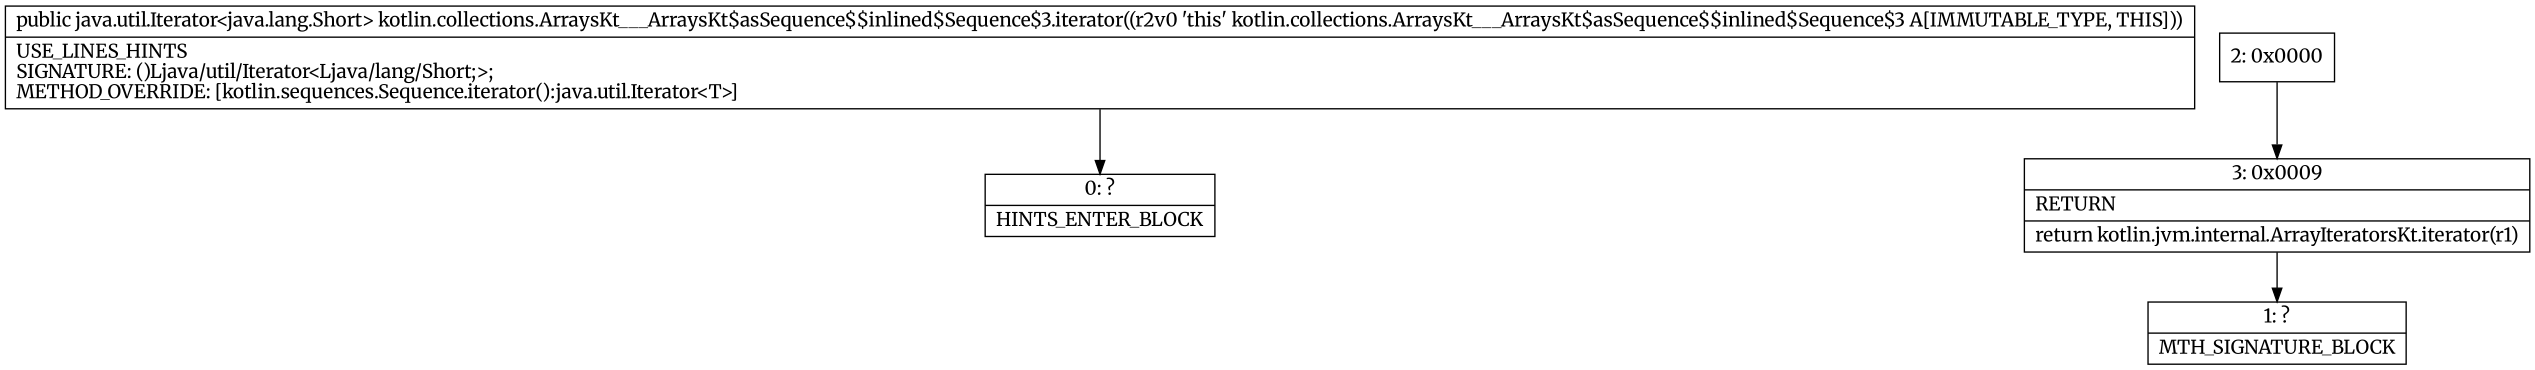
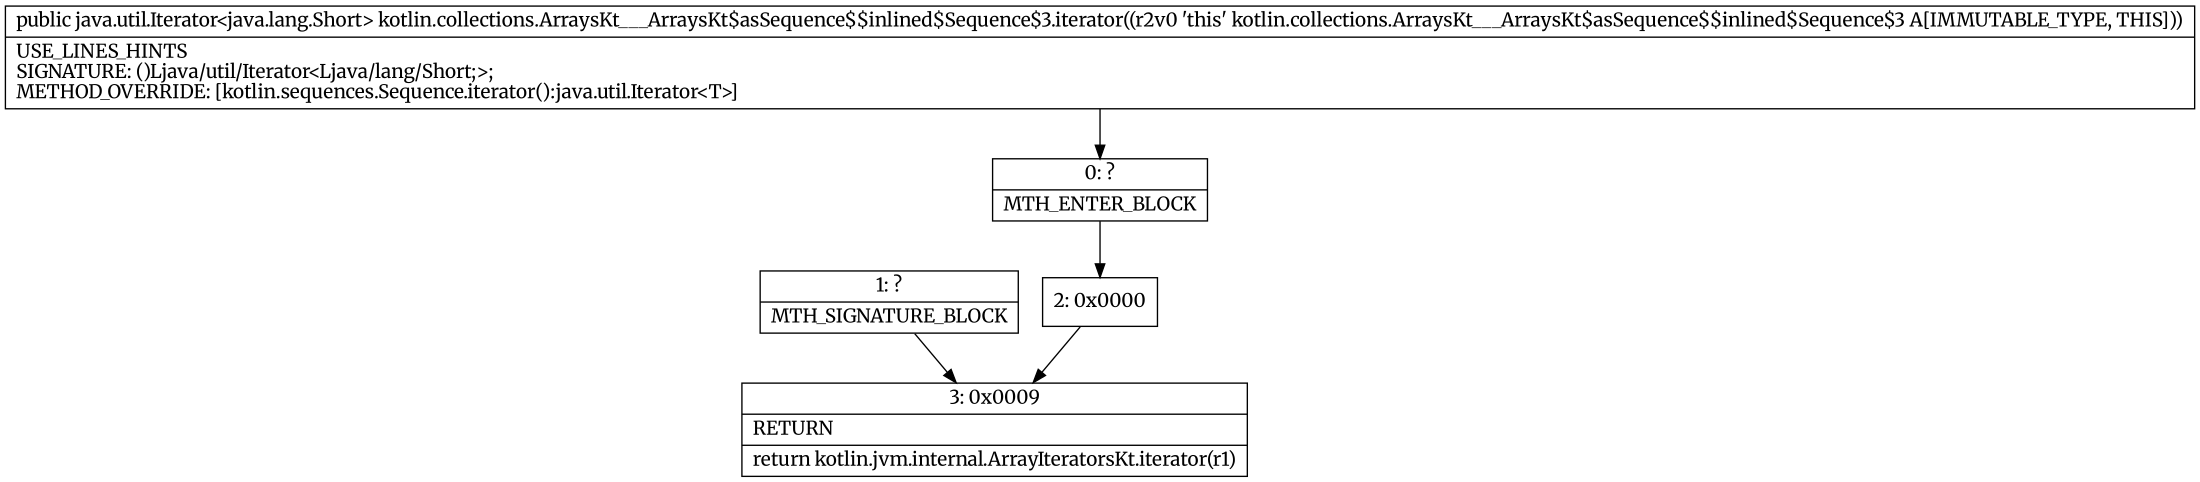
node "0: ?": text "HINTS_ENTER_BLOCK" -> "MTH_ENTER_BLOCK"
edge "0: ?" -> "2: 0x0000": added
edge "3: 0x0009" -> "1: ?": reversed
